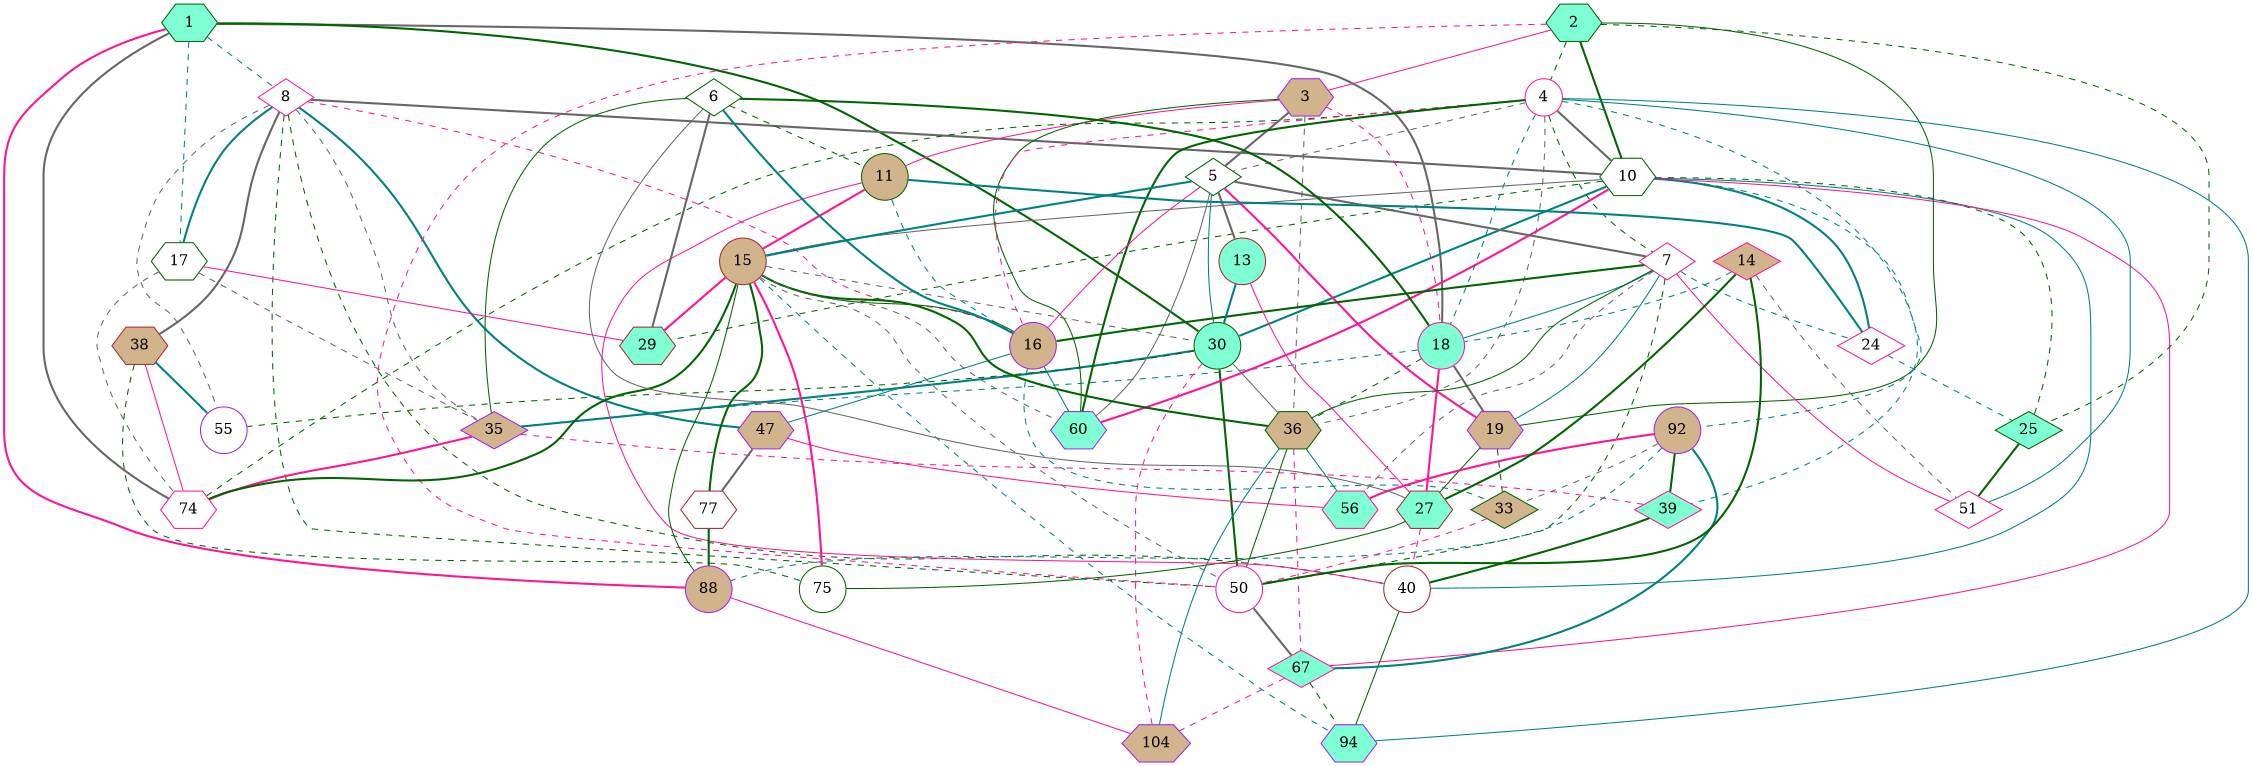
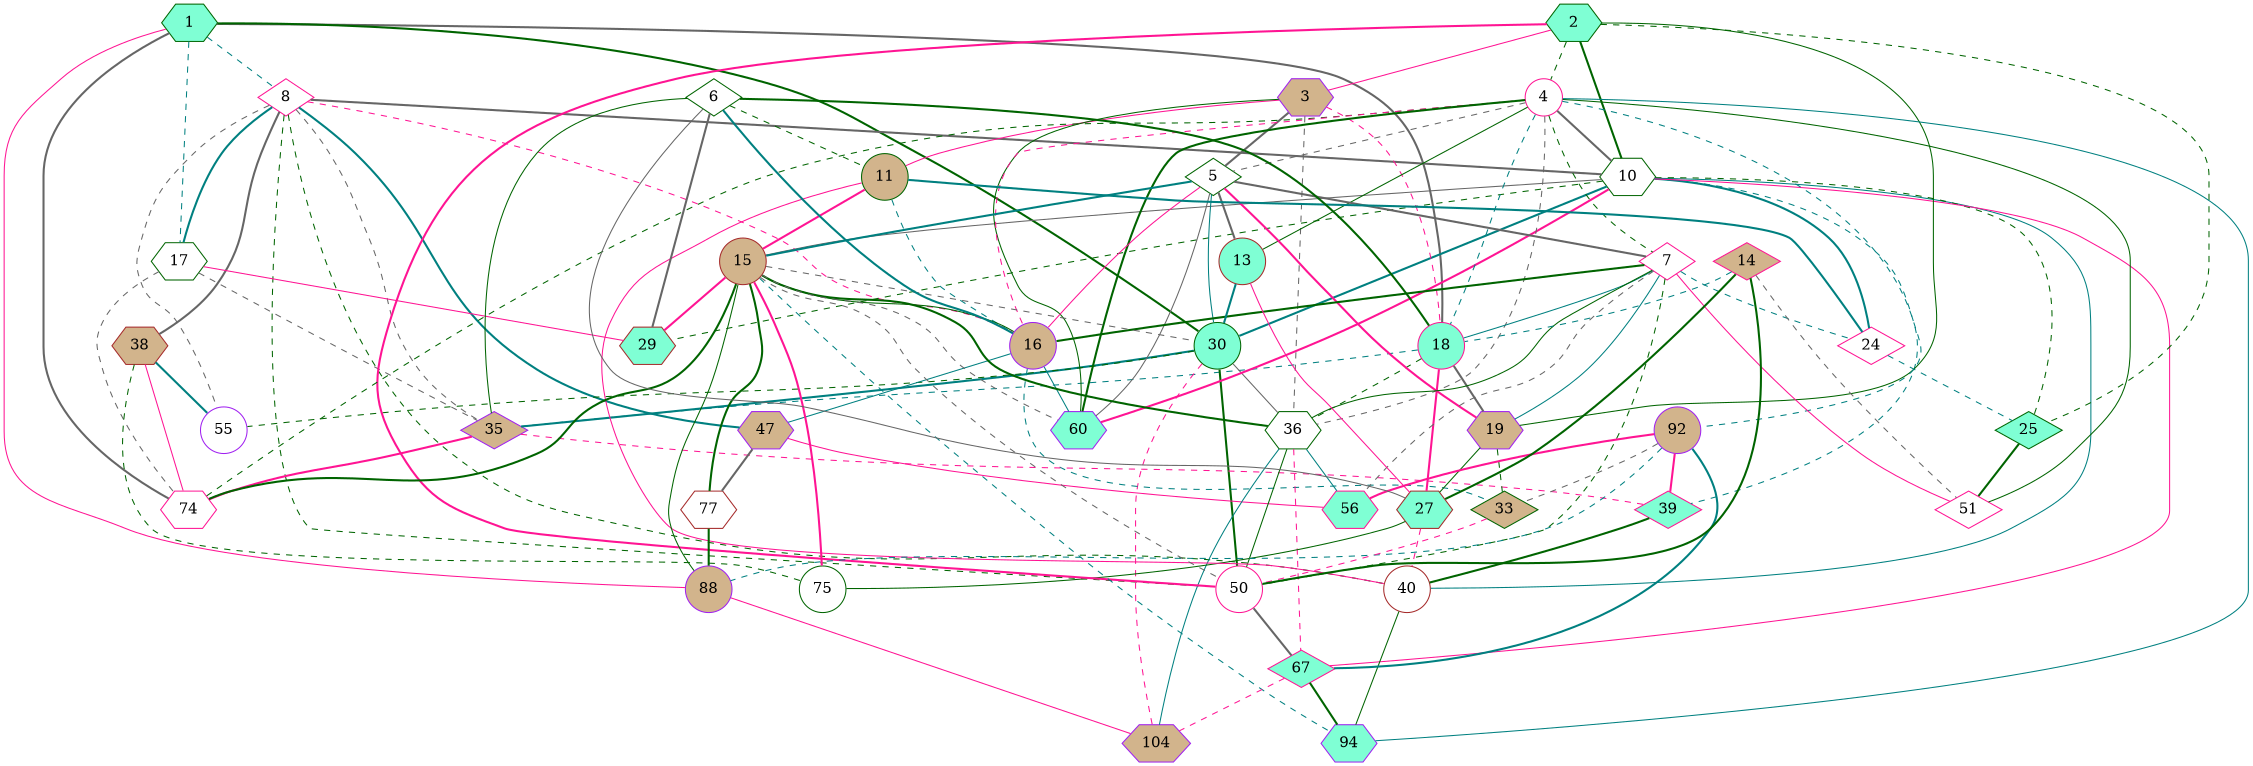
edge "4" -- "51": color teal -> darkgreen
edge "4" -- "13": added
edge "2" -- "50": style dashed -> bold
node "36": fillcolor tan -> white
edge "92" -- "39": color darkgreen -> deeppink
edge "1" -- "88": style bold -> solid
edge "67" -- "94": style dashed -> bold
